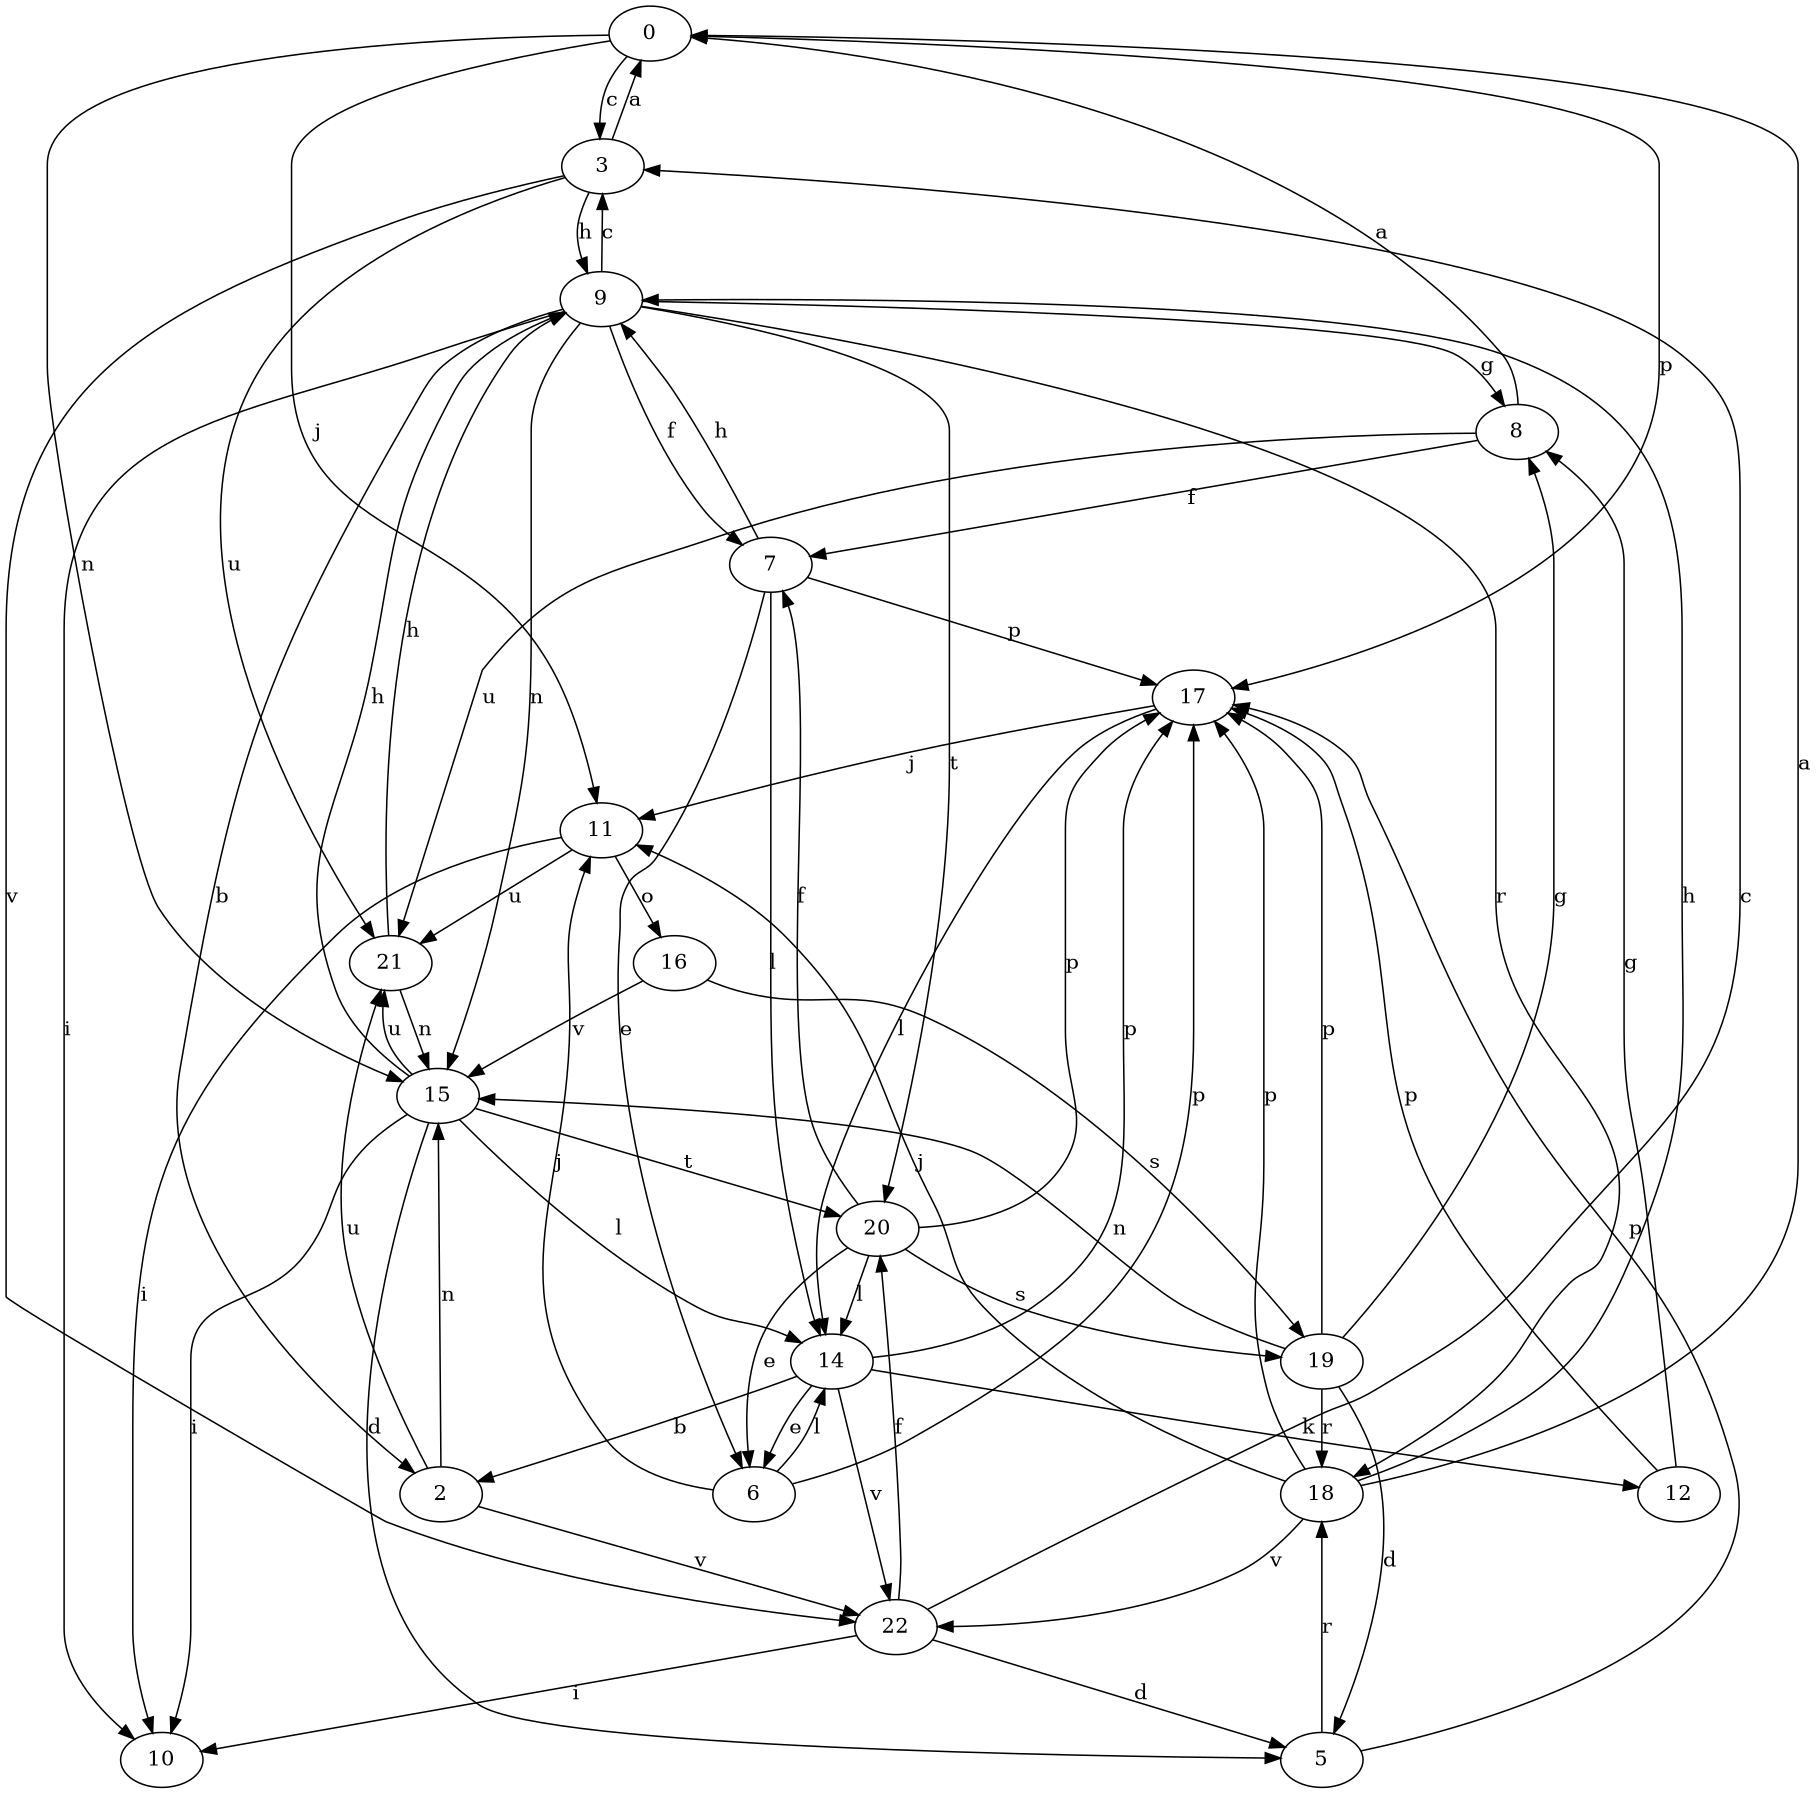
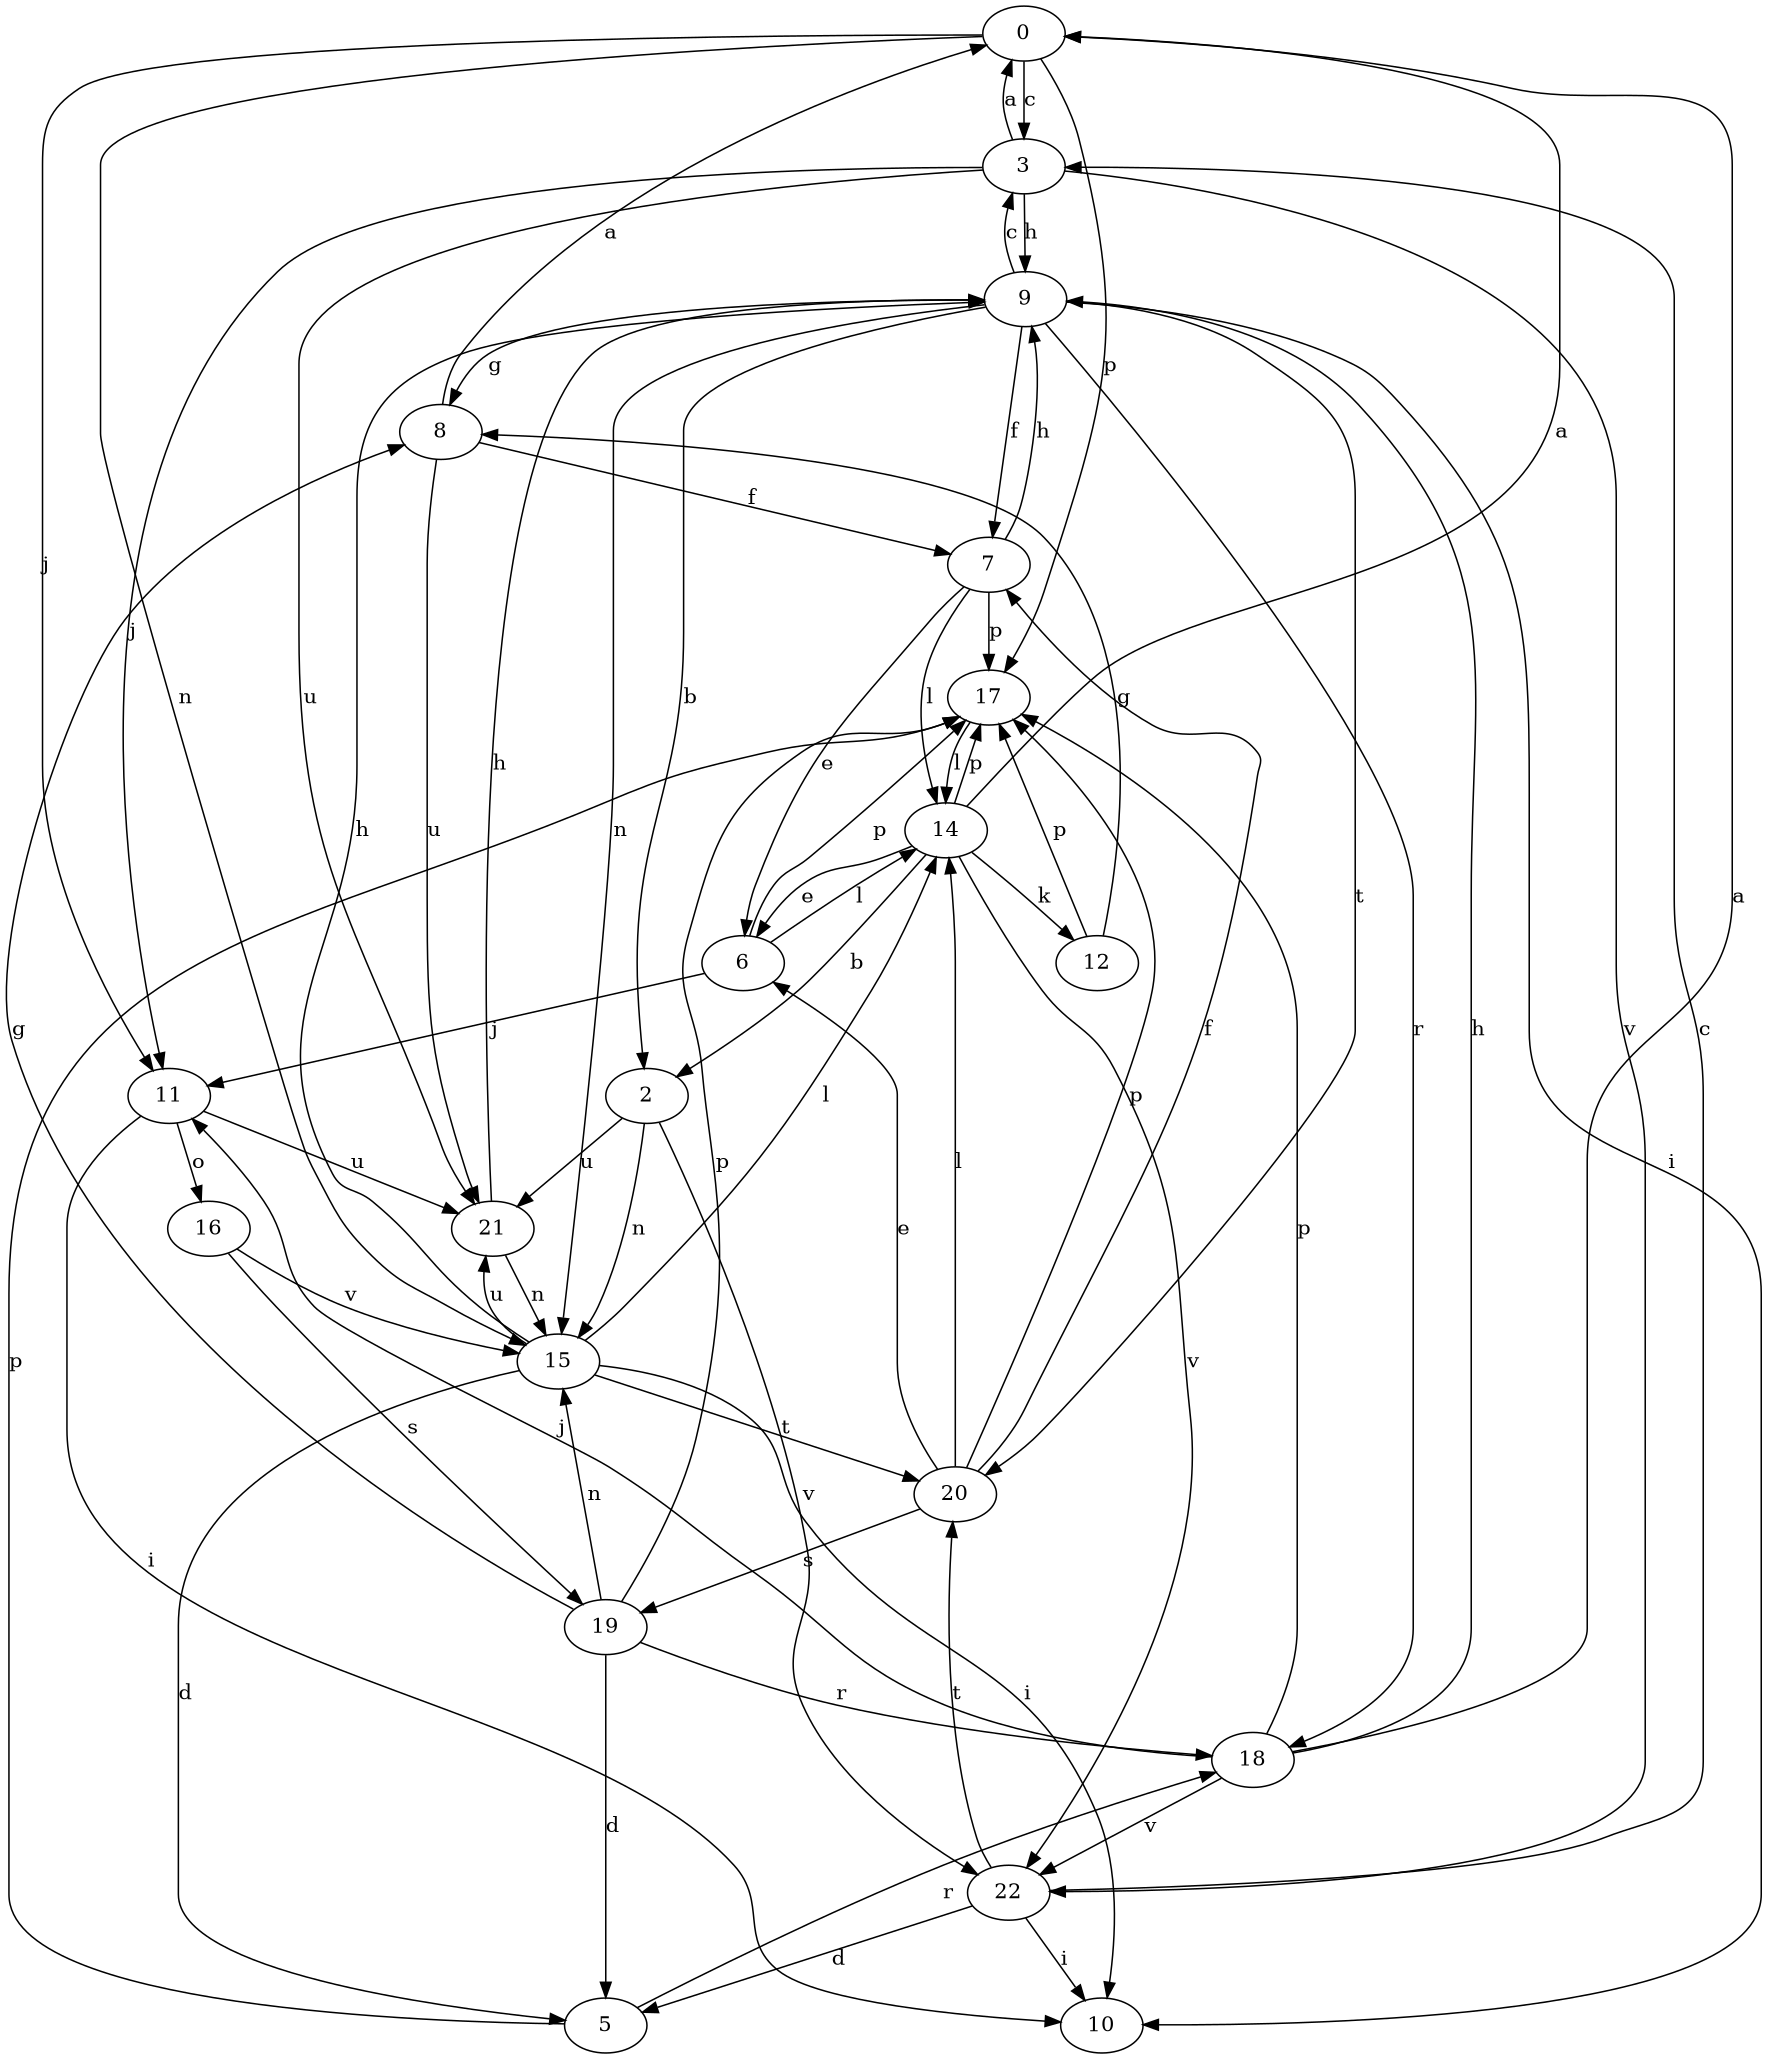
edge "14" -> "0": added, label "a"
edge "17" -> "11": now "3" -> "11"
edge "22" -> "20": label "f" -> "t"
